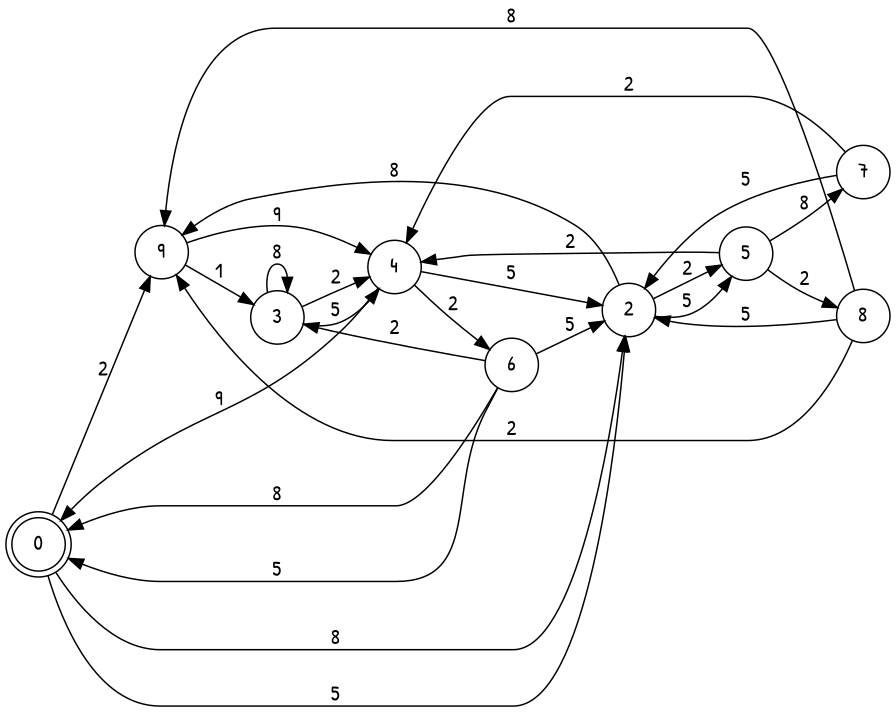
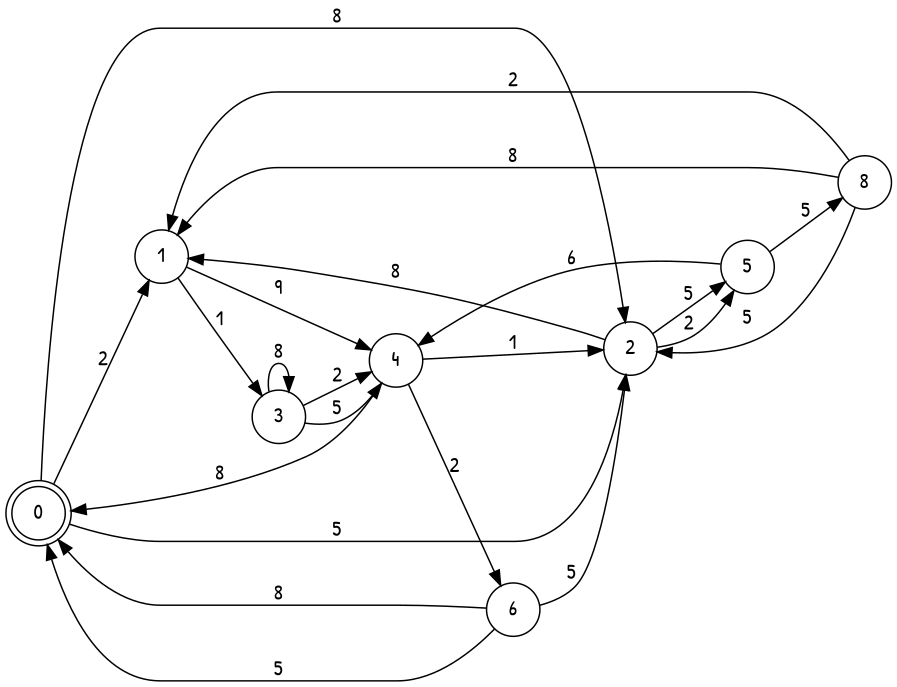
node "7": removed
edge "5" -> "4": label "2" -> "6"
node "9": label "9" -> "1"
edge "4" -> "2": label "5" -> "1"
edge "5" -> "8": label "2" -> "5"
edge "6" -> "3": removed, label "2"
edge "4" -> "0": label "9" -> "8"
